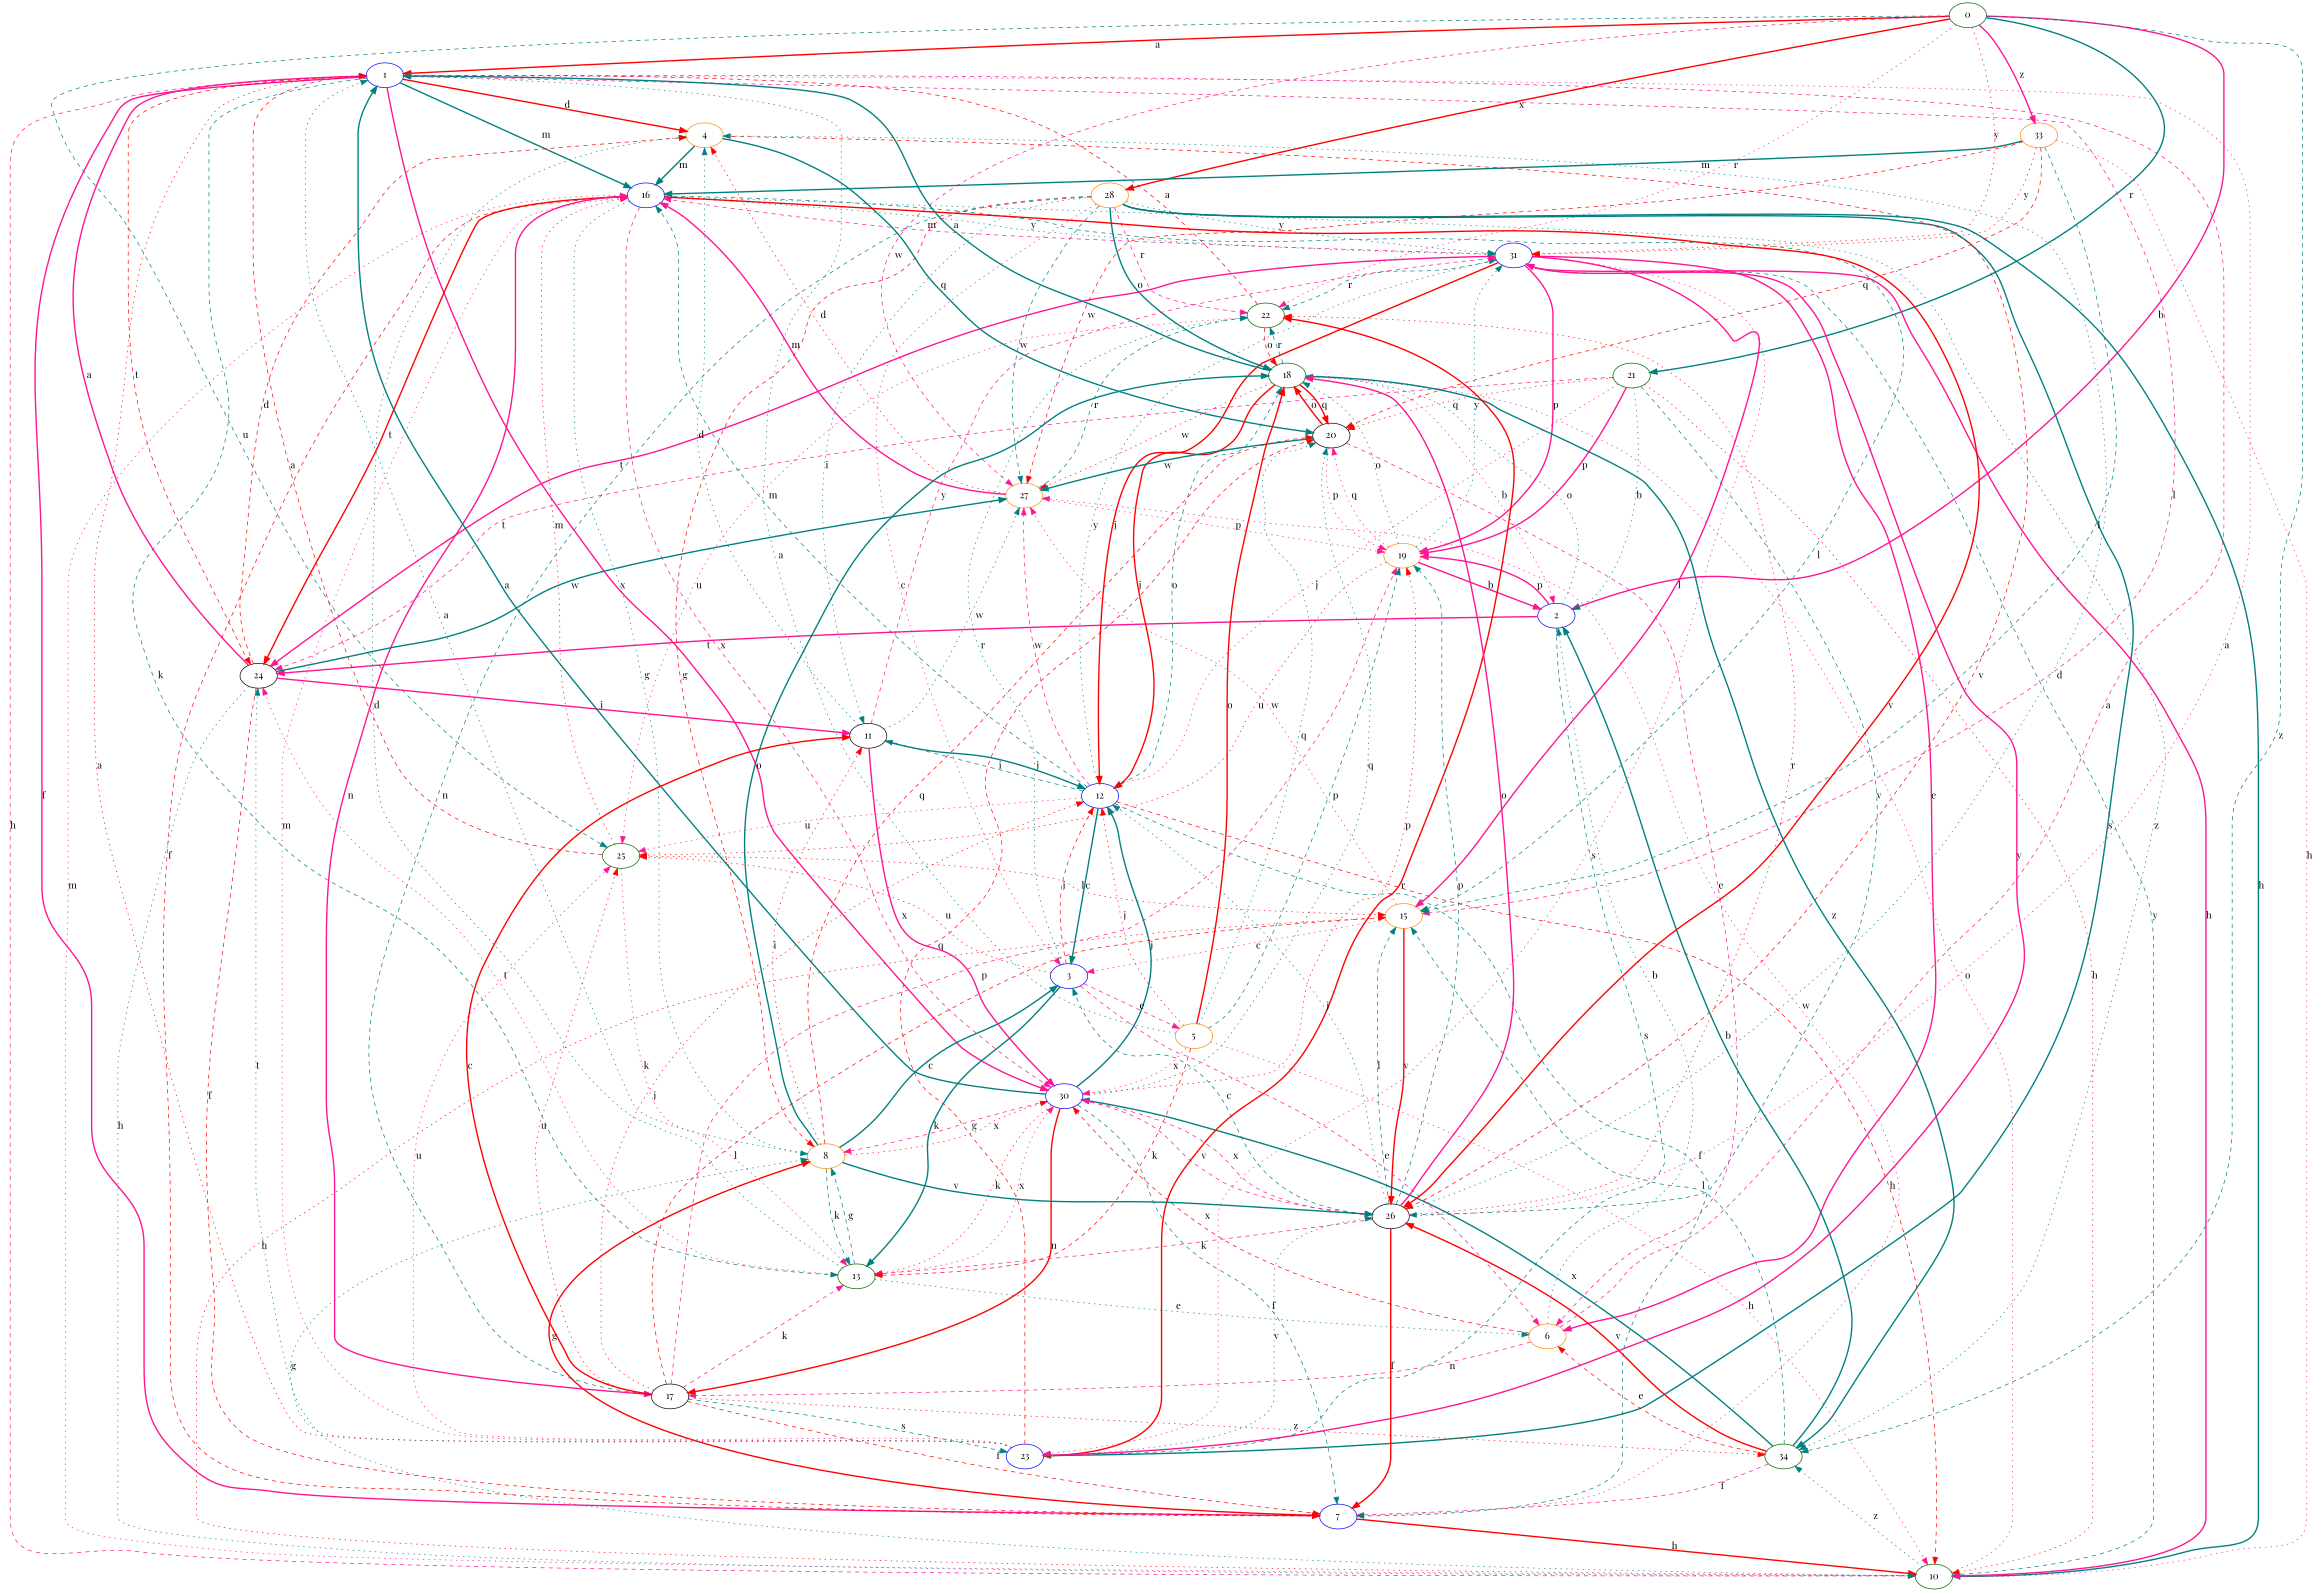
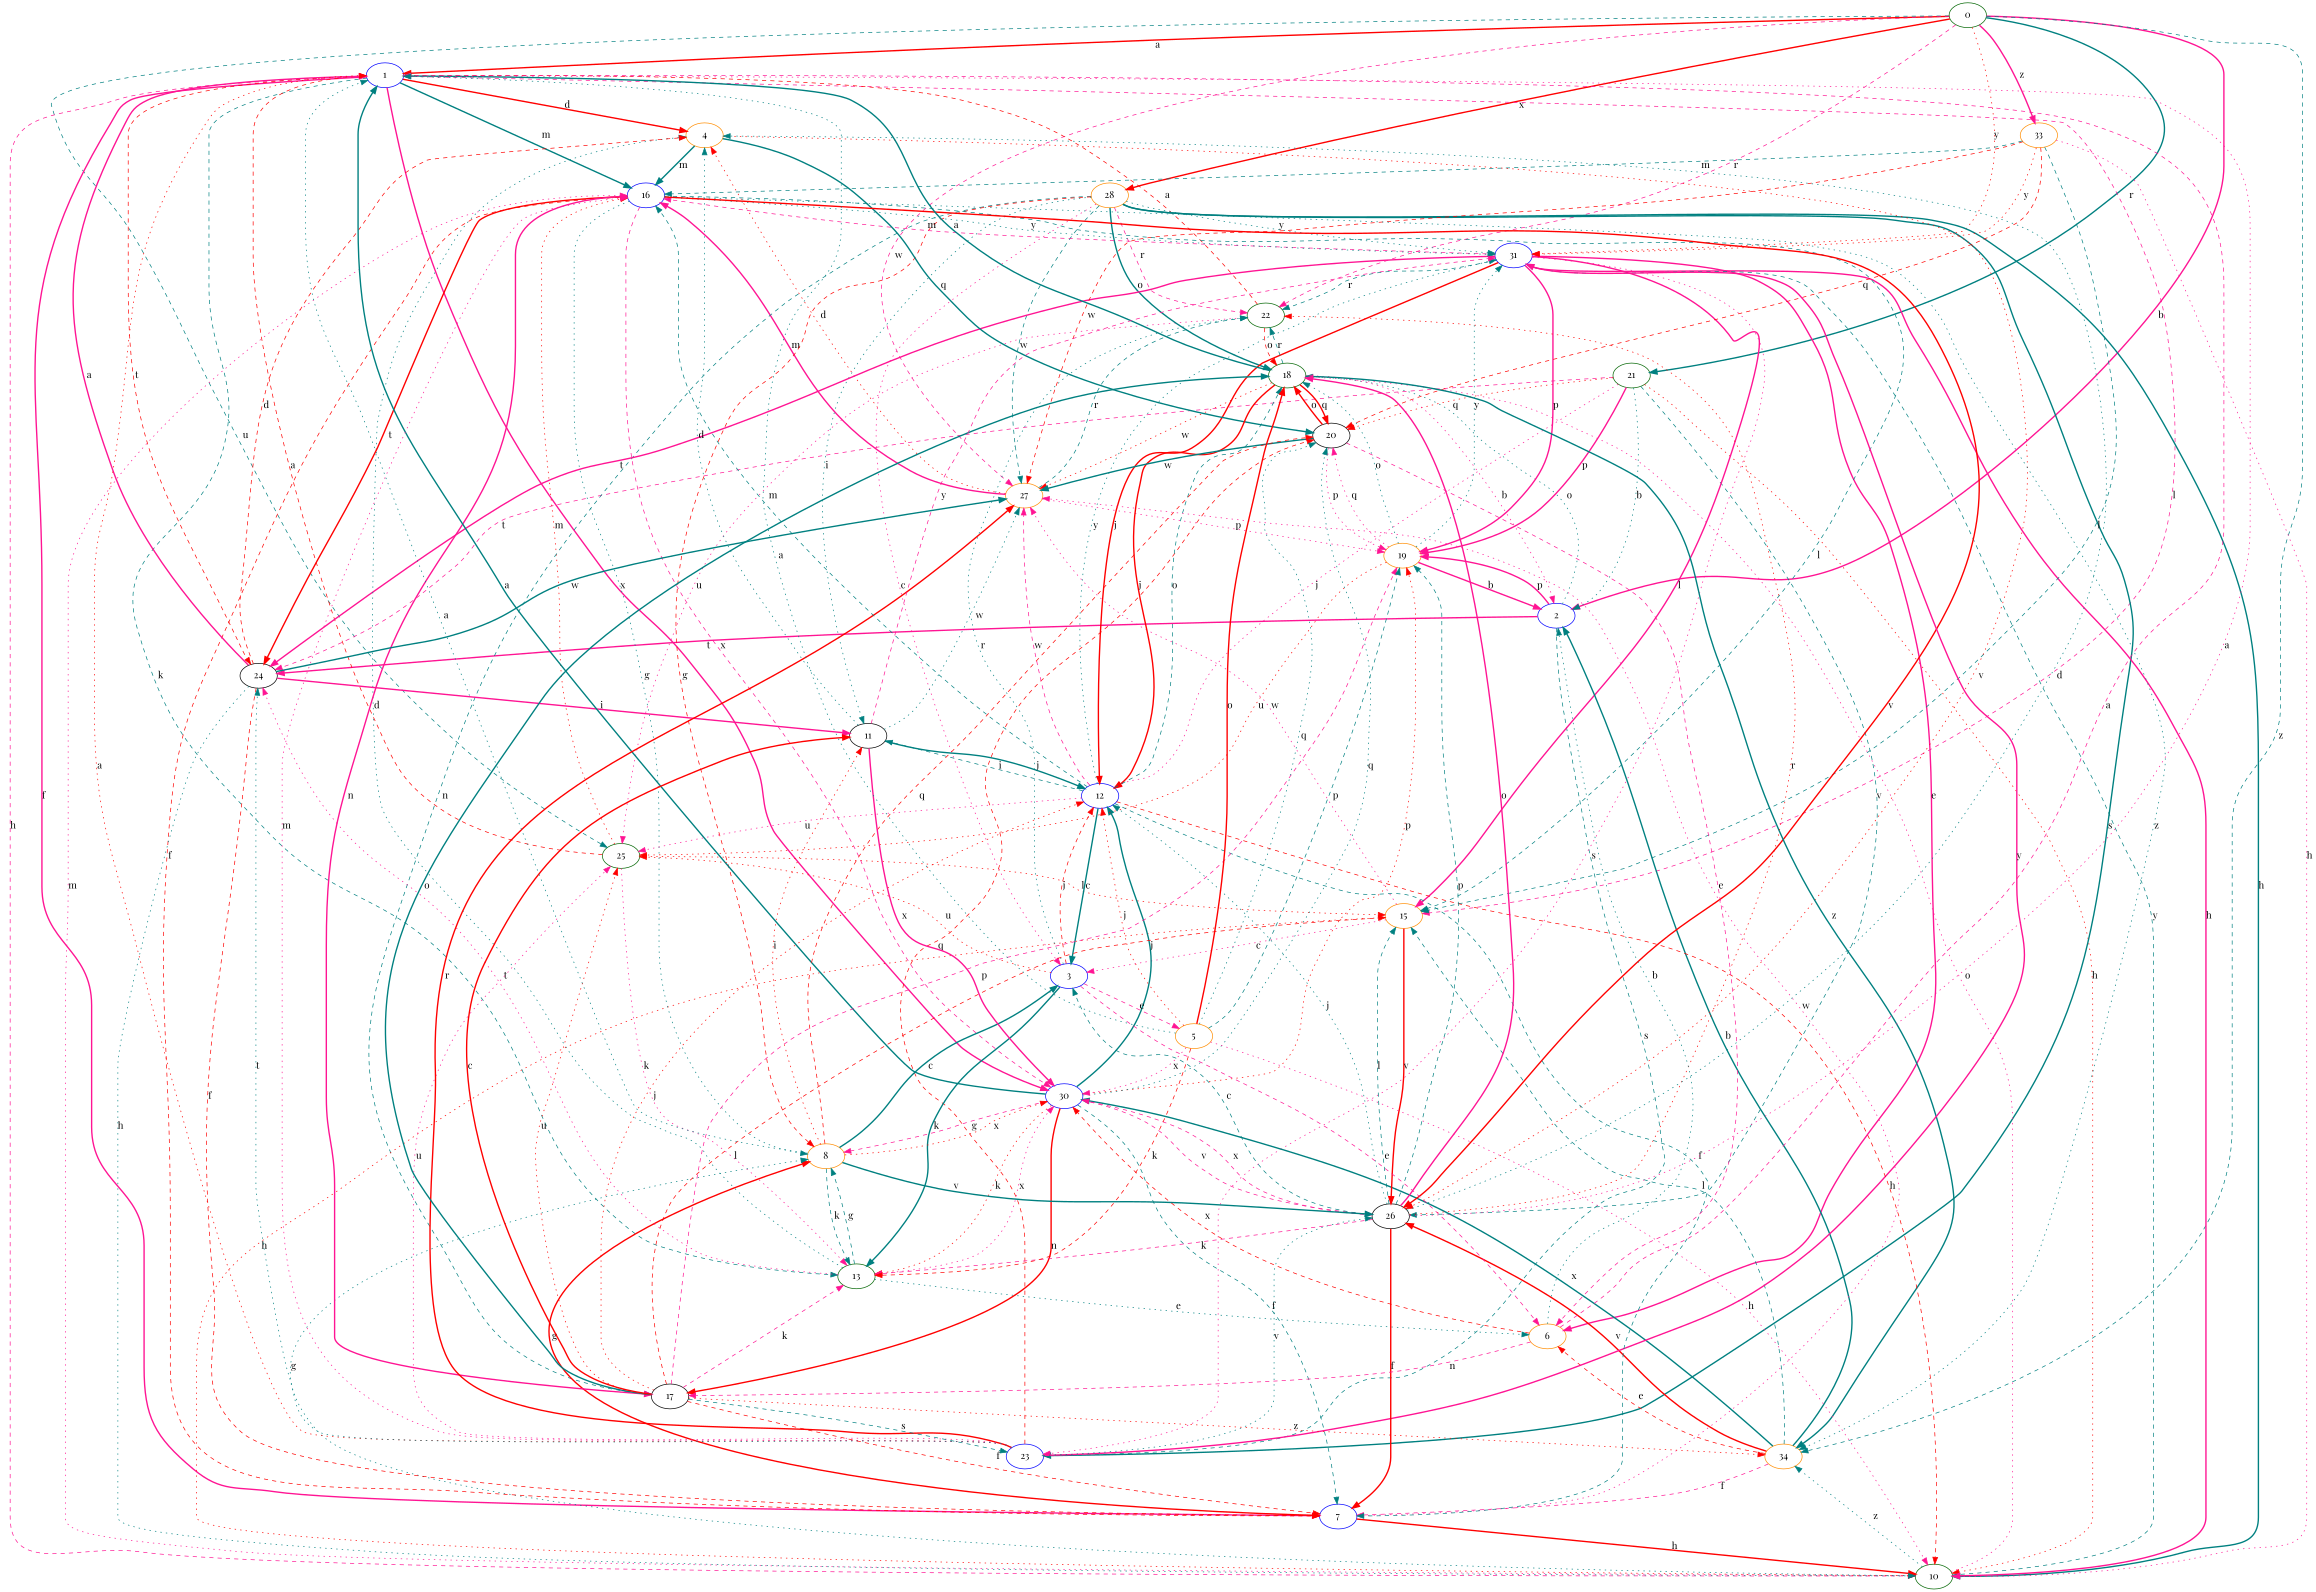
edge "33" -> "16": style bold -> dashed
edge "0" -> "22": style dotted -> dashed
edge "4" -> "26": style dashed -> dotted
edge "8" -> "18": now "17" -> "18"
edge "23" -> "22": now "23" -> "27"
node "34": color darkgreen -> darkorange
